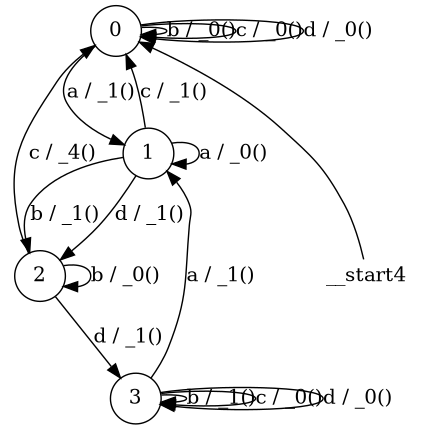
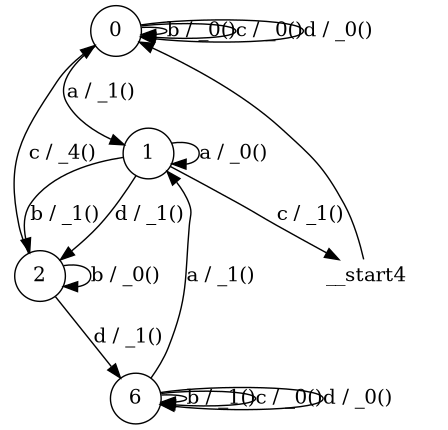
edge "1" -> "0": now "1" -> "__start4"
node "3": label "3" -> "6"
